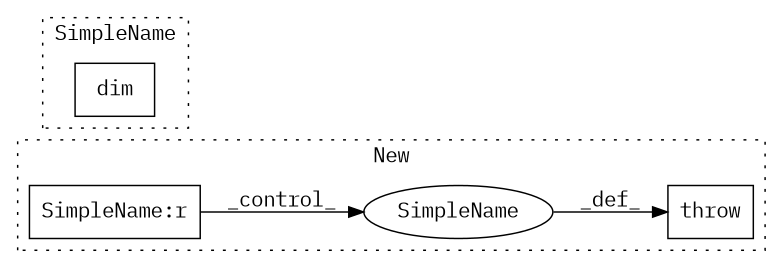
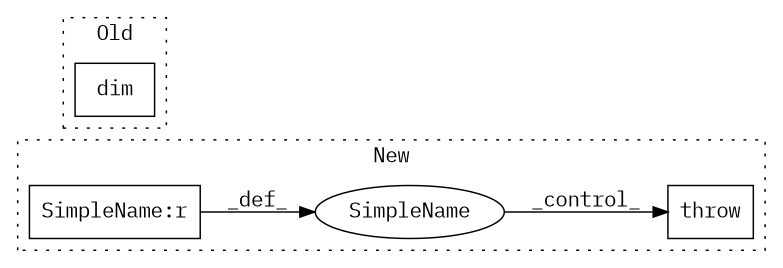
cluster "SimpleName": label "SimpleName" -> "Old"
edge "SimpleName:r" -> "SimpleName": label "_control_" -> "_def_"
edge "SimpleName" -> "throw": label "_def_" -> "_control_"
